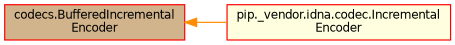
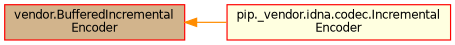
node "codecs.BufferedIncremental Encoder": label "codecs.BufferedIncremental Encoder" -> "vendor.BufferedIncremental Encoder"
